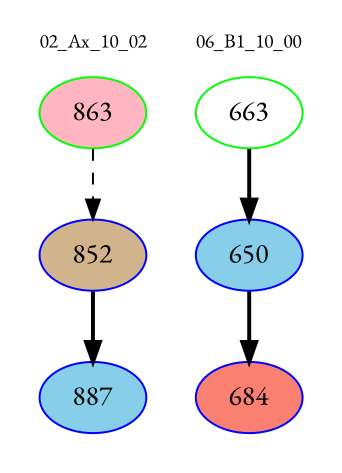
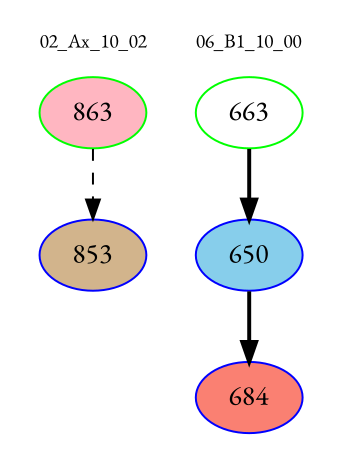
node "852": label "852" -> "853"
node "887": removed
